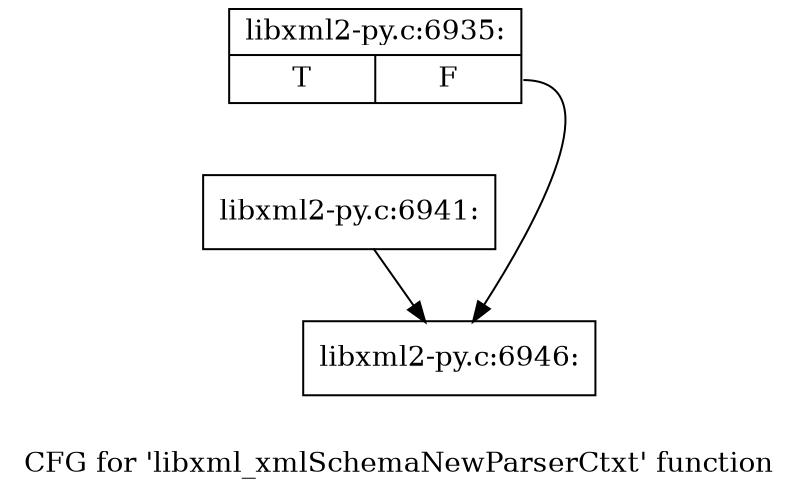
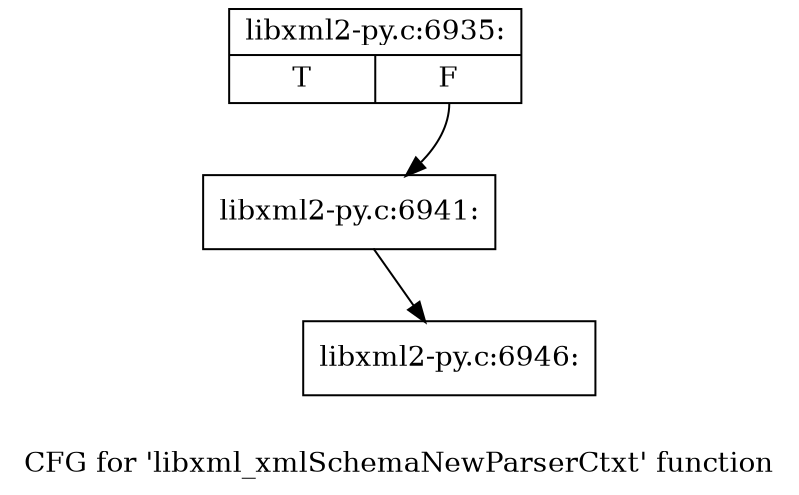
edge "libxml2-py.c:6935:" -> "libxml2-py.c:6946:": now "libxml2-py.c:6935:" -> "libxml2-py.c:6941:"
